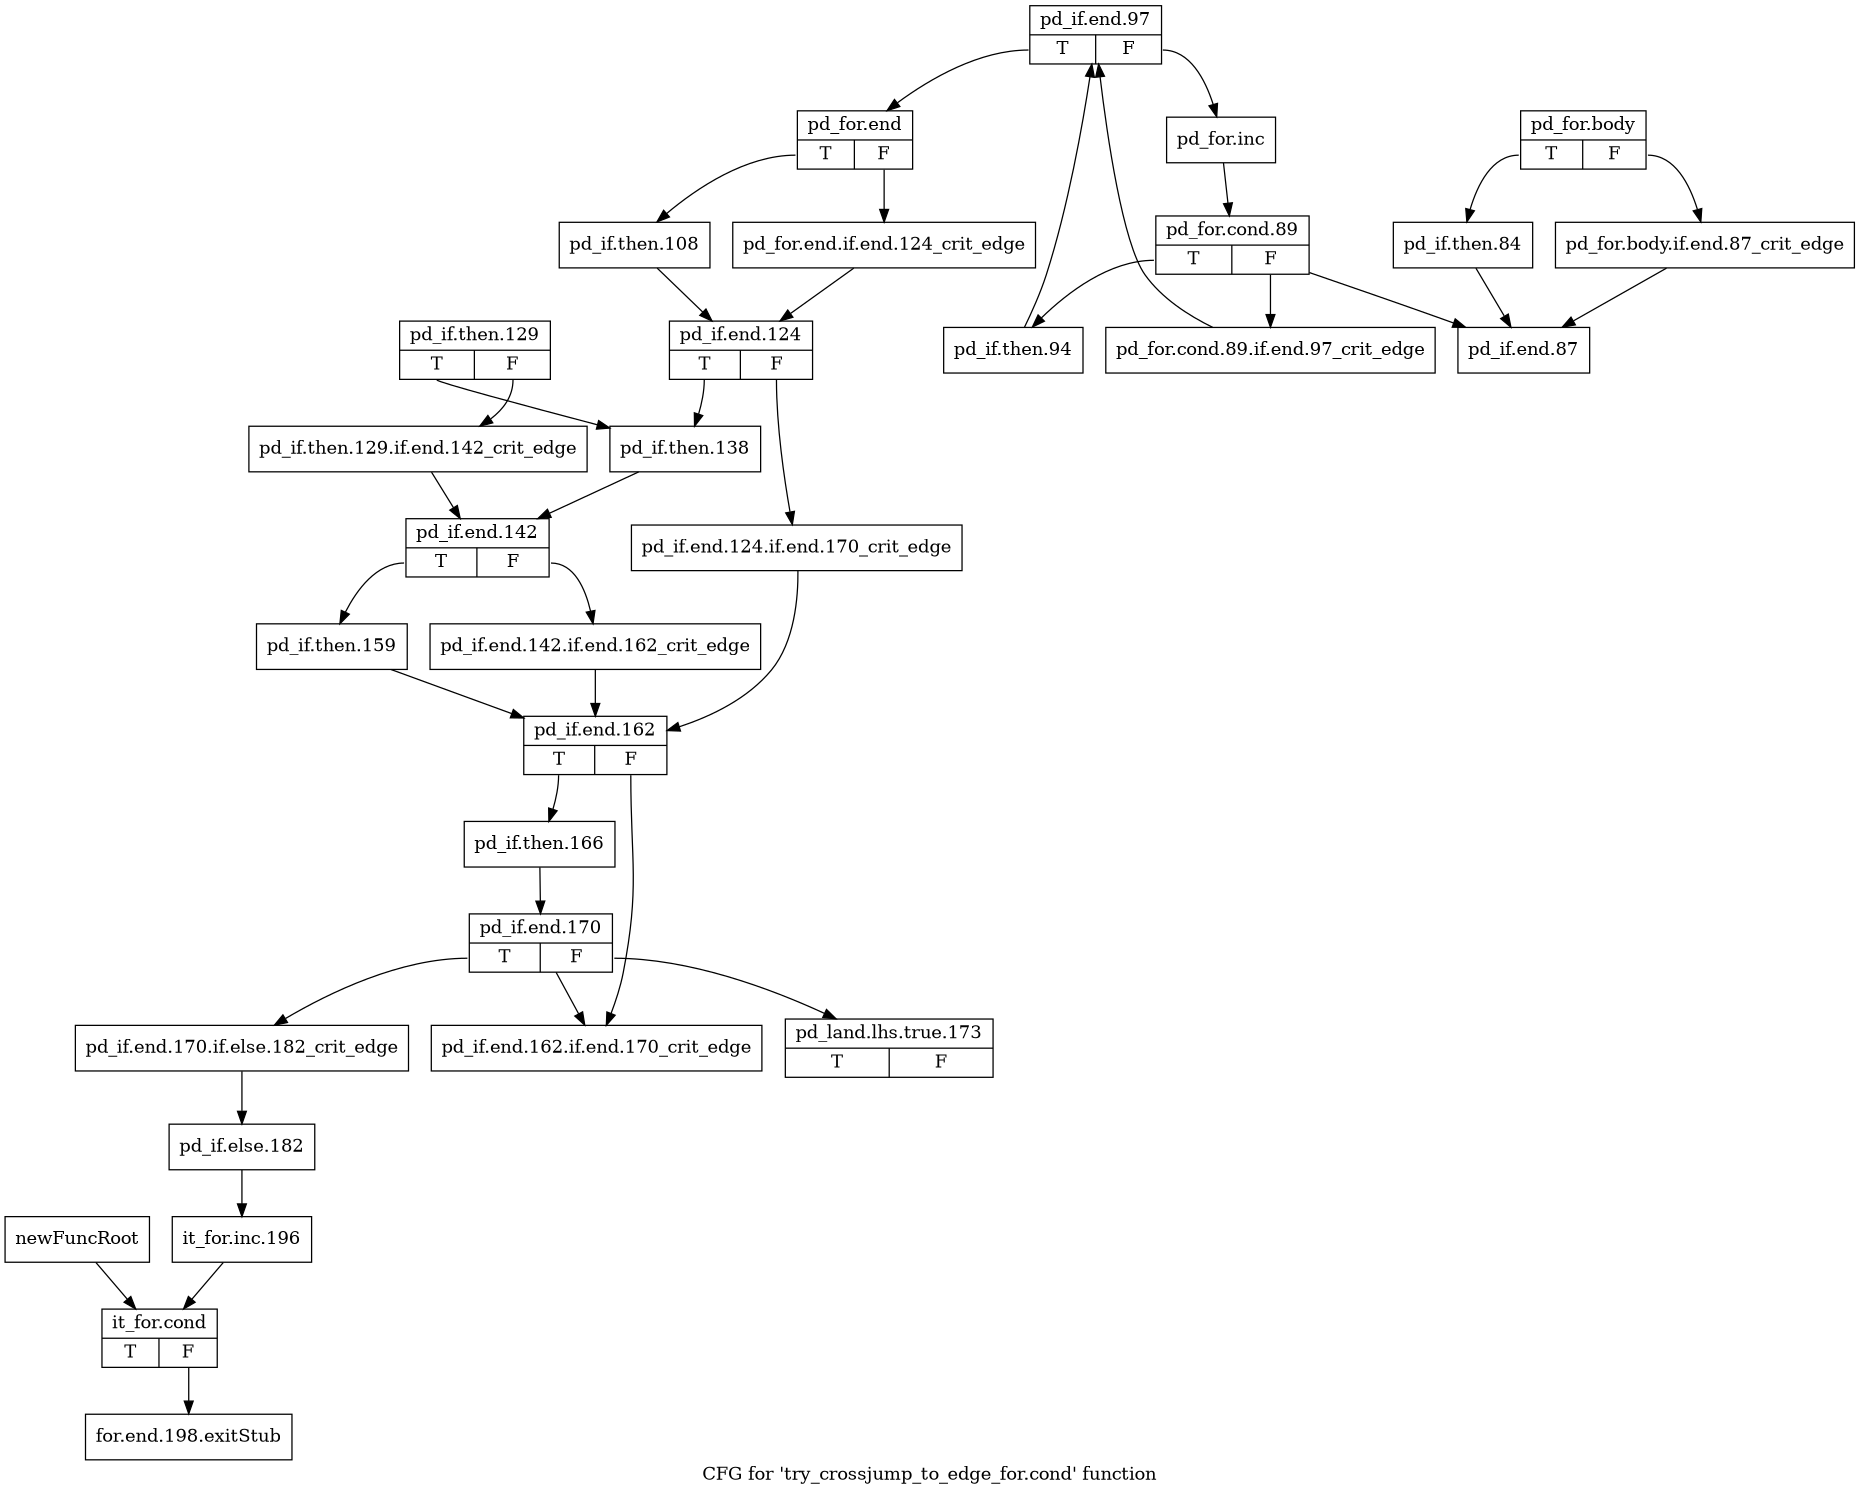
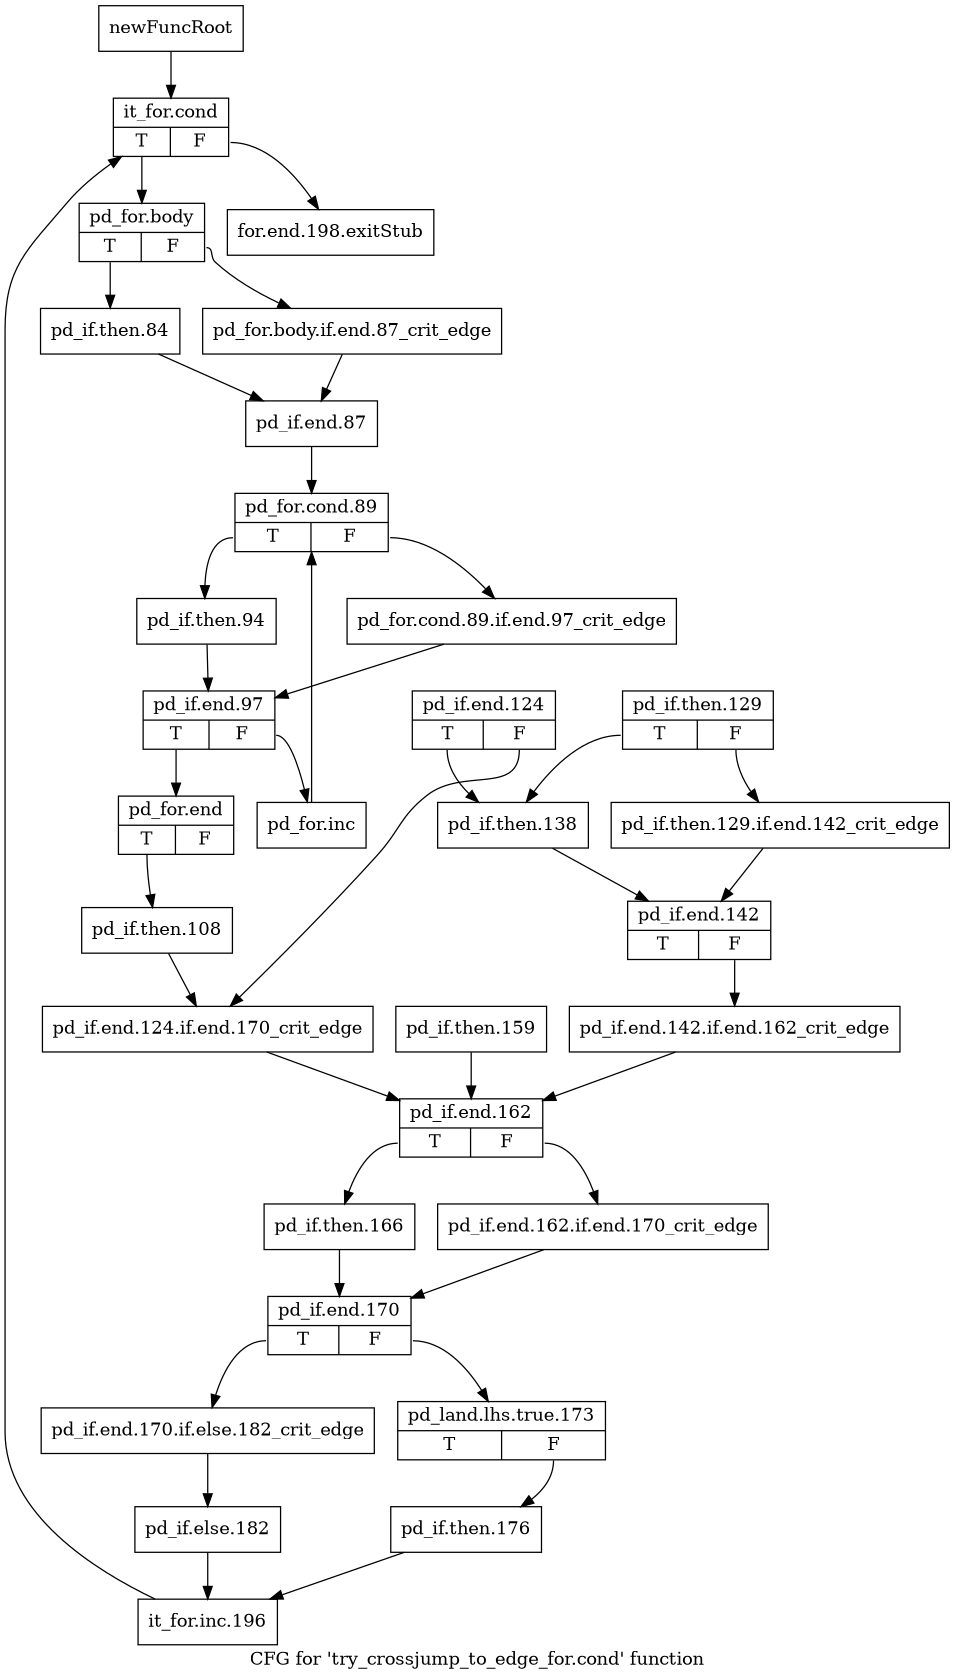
edge "it_for.cond" -> "pd_for.body": added
node "pd_for.end.if.end.124_crit_edge": removed
edge "pd_if.then.108" -> "pd_if.end.124": now "pd_if.then.108" -> "pd_if.end.124.if.end.170_crit_edge"
edge "pd_for.cond.89" -> "pd_if.end.87": reversed
edge "pd_if.end.142" -> "pd_if.then.159": removed
edge "pd_if.end.170" -> "pd_if.end.162.if.end.170_crit_edge": reversed
node "pd_if.then.176": added
